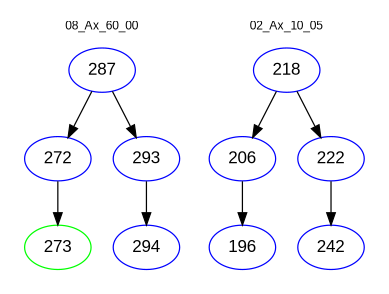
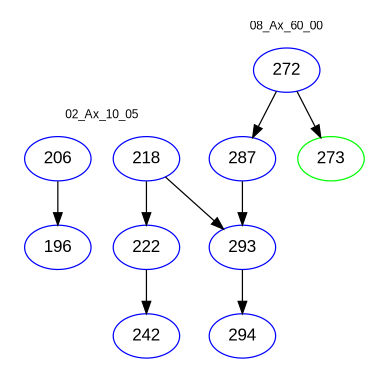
edge "287" -> "272": reversed
edge "218" -> "206": now "218" -> "293"
